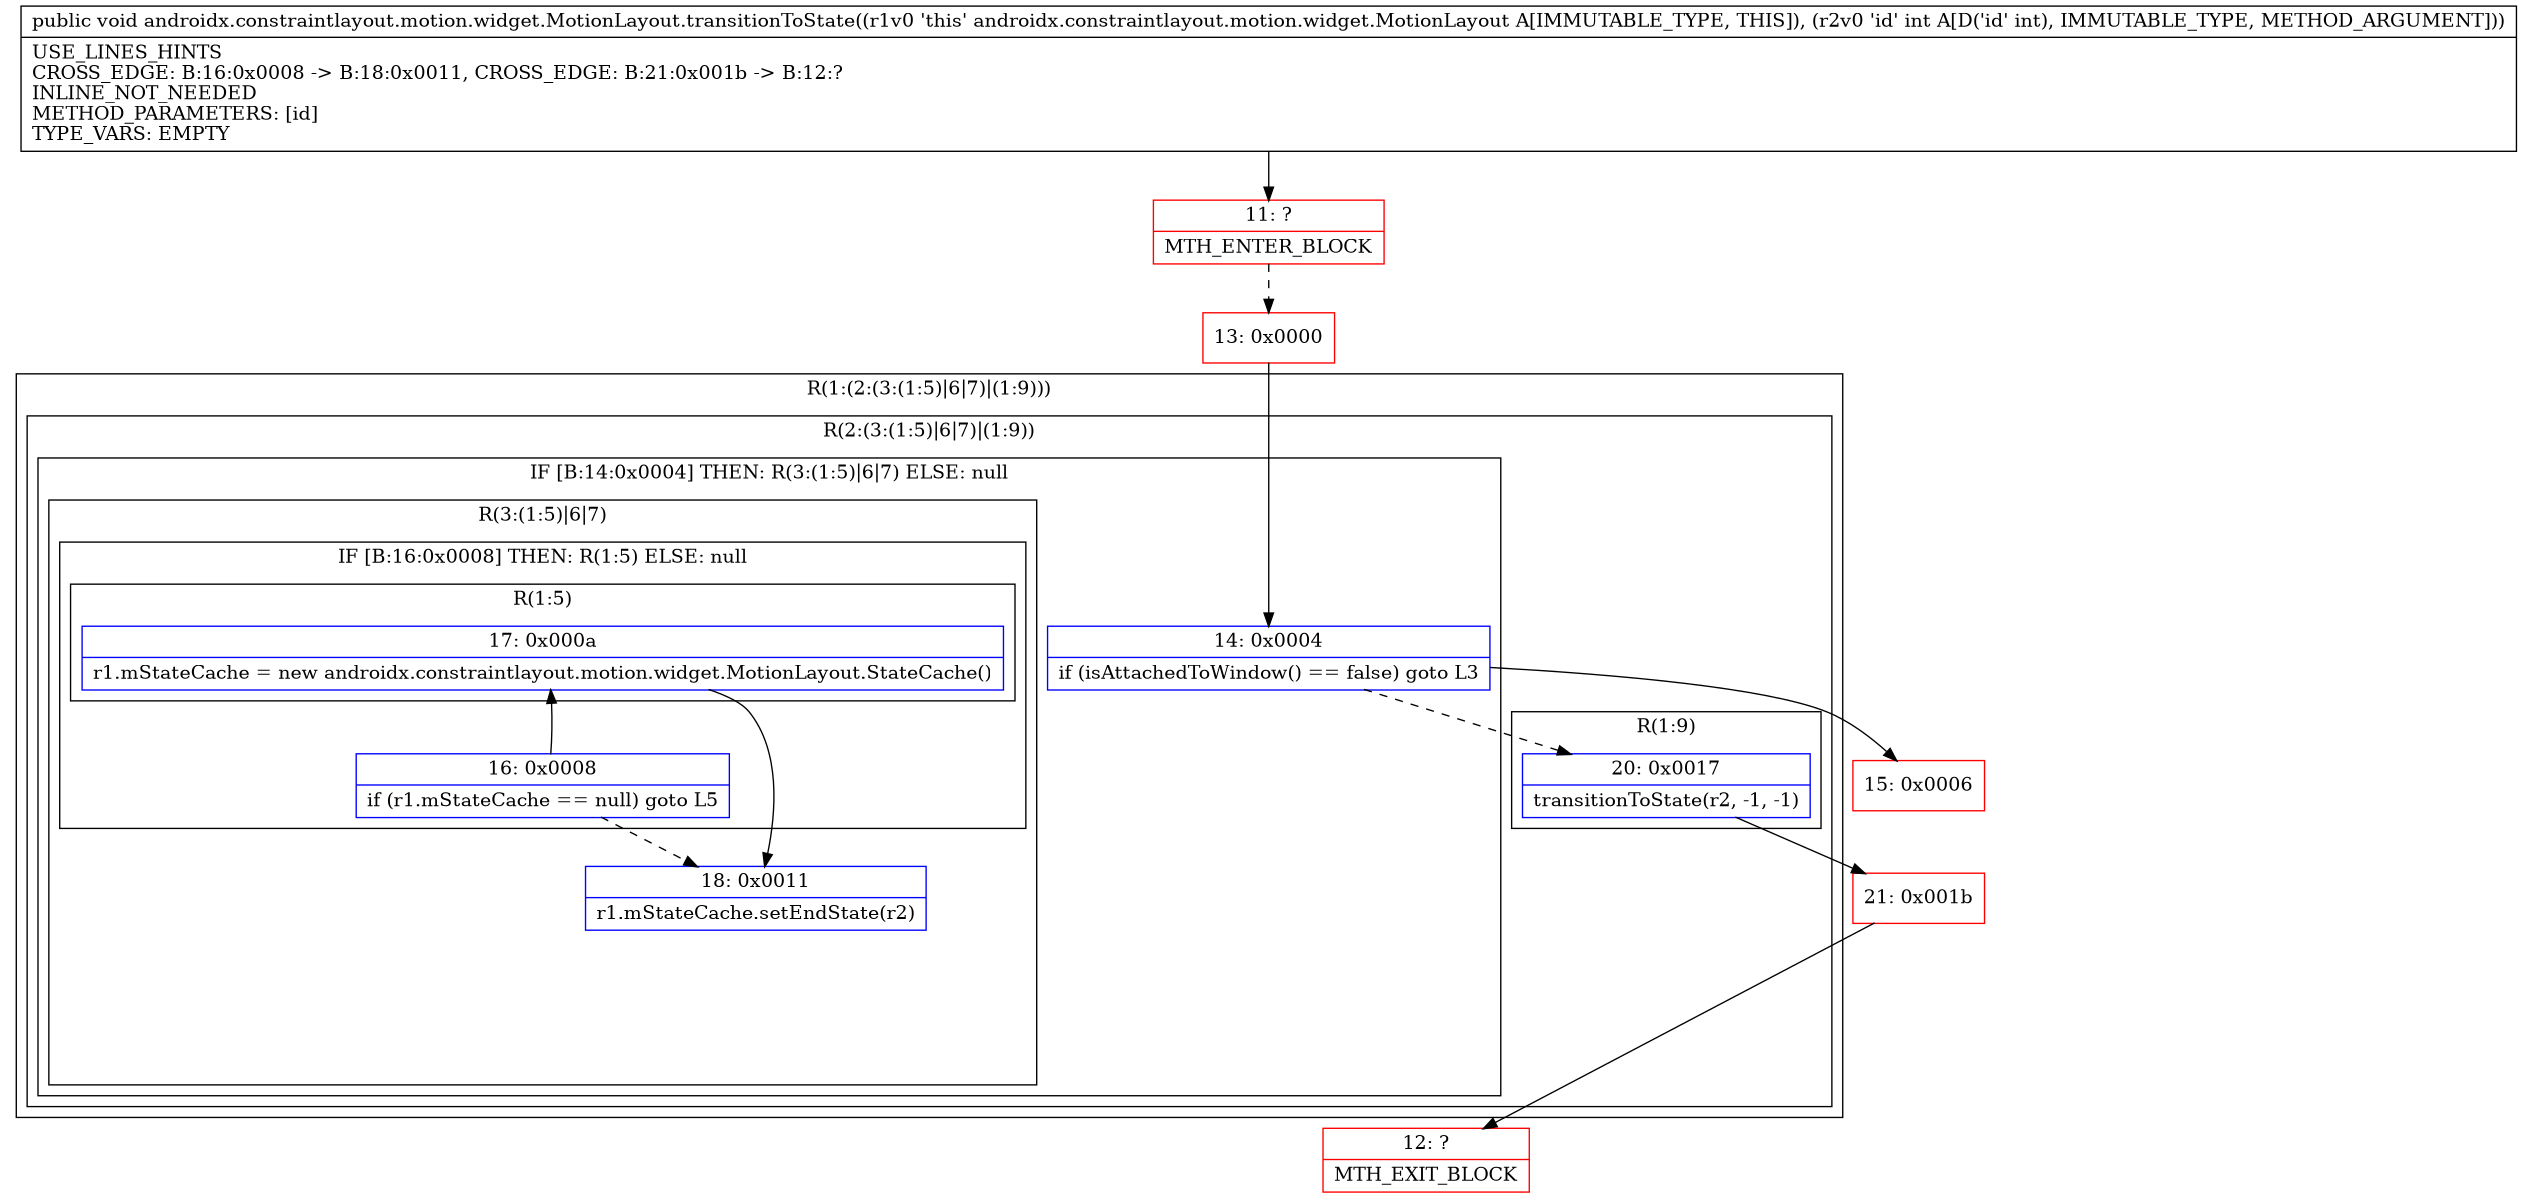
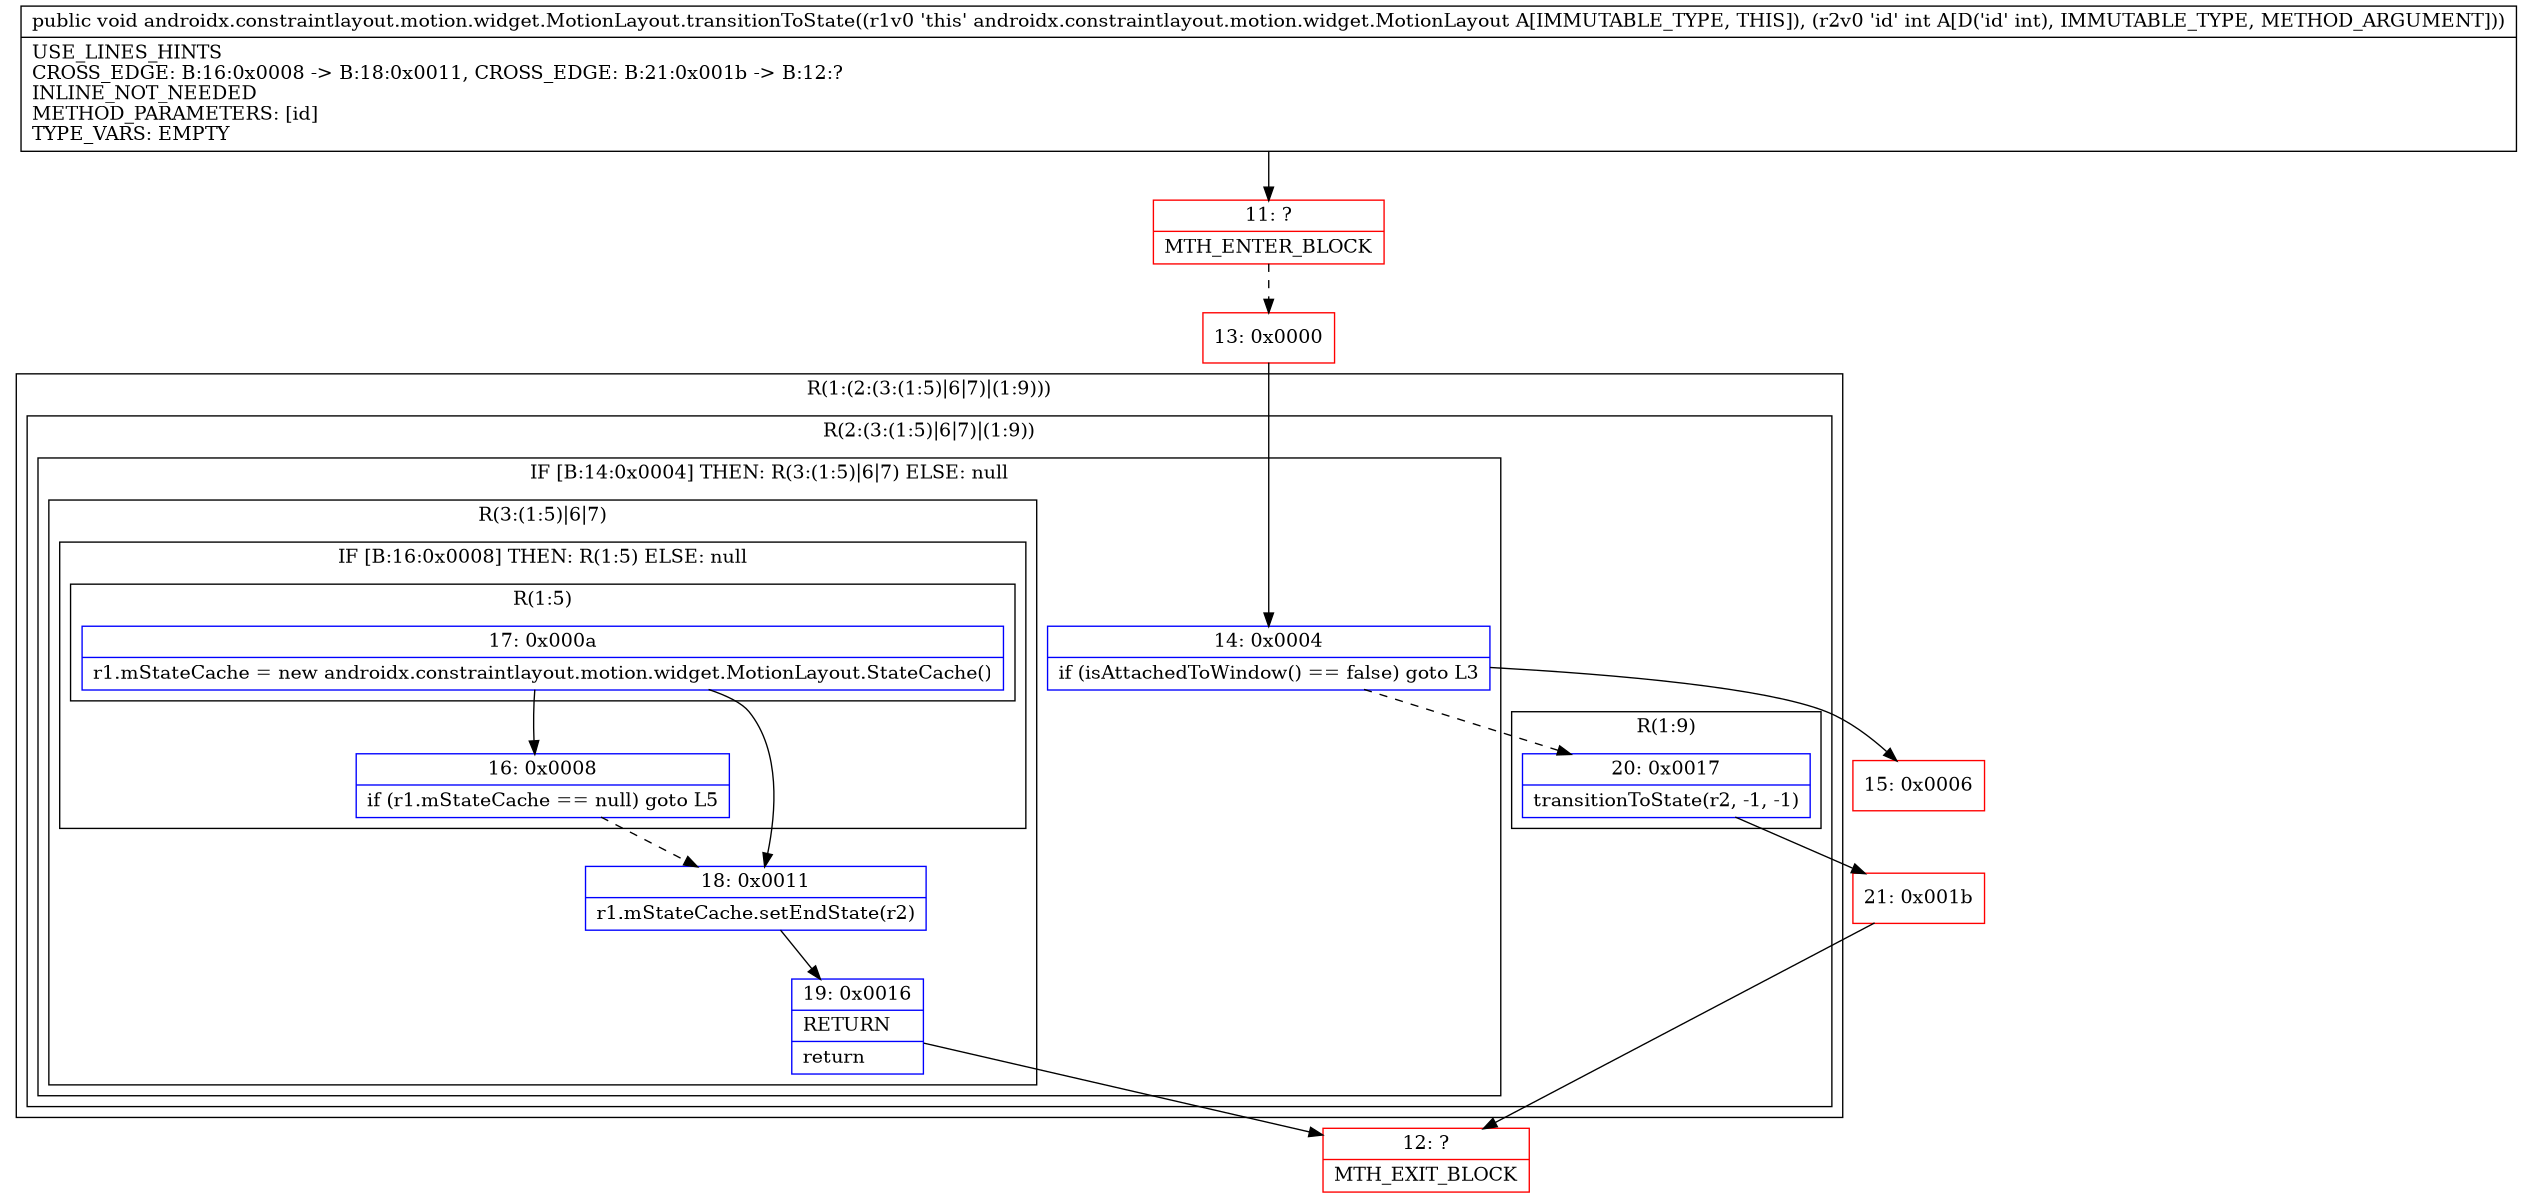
edge "16: 0x0008" -> "17: 0x000a": reversed
node "19: 0x0016": added
